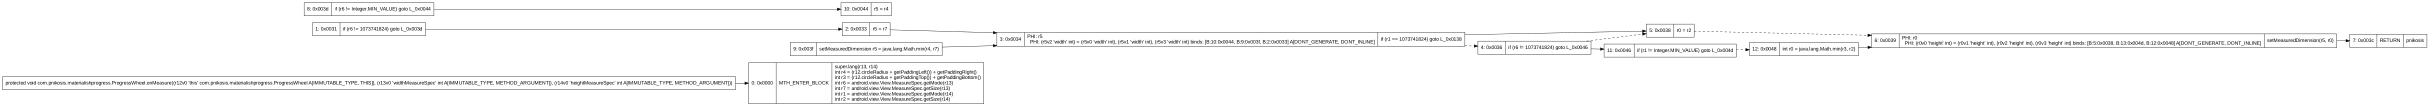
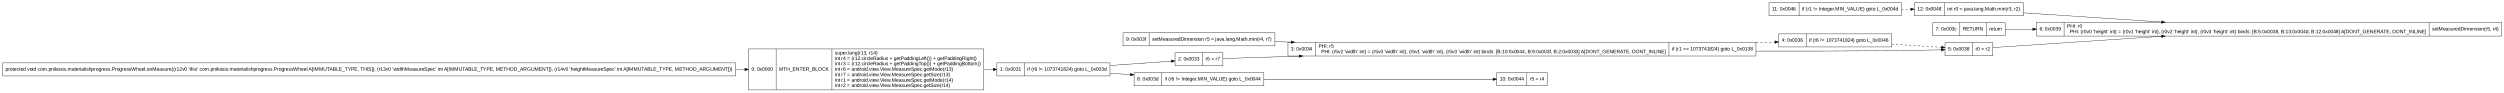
edge "5: 0x0038" -> "6: 0x0039": style dashed -> solid
node "6: 0x0039": text "setMeasuredDimension(r5, r0)" -> "setMeasuredDimension(r5, r4)"
edge "6: 0x0039" -> "7: 0x003c": reversed
node "7: 0x003c": text "pnikosis" -> "return"
edge "4: 0x0036" -> "11: 0x0046": removed
edge "0: 0x0000" -> "1: 0x0031": added
edge "1: 0x0031" -> "8: 0x003d": added
